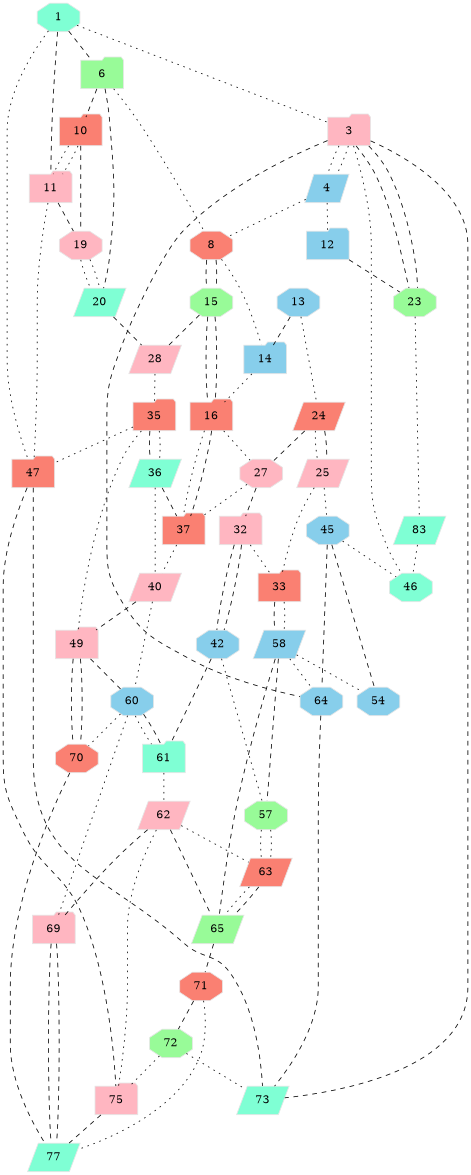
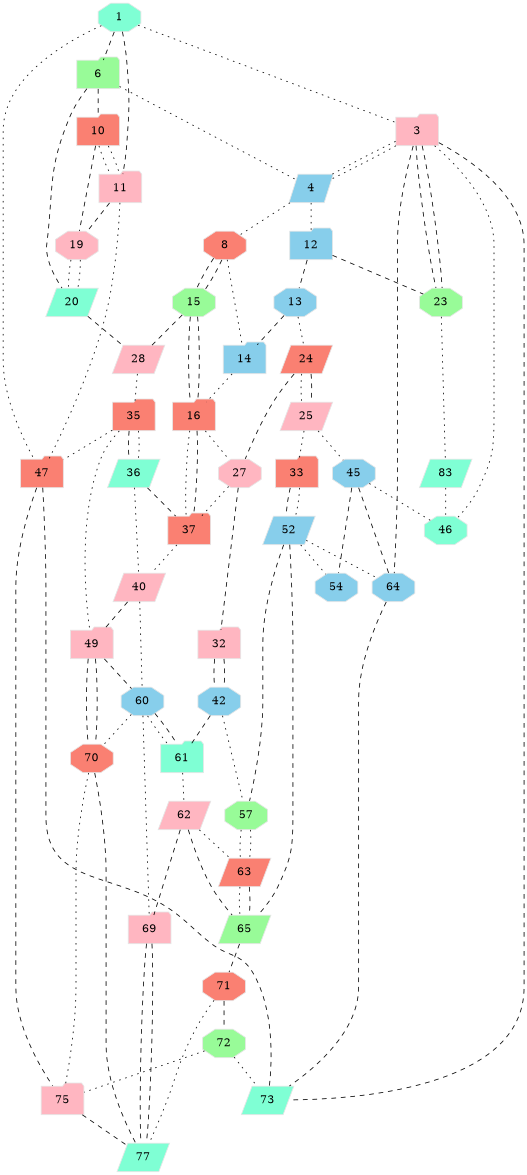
edge "6" -- "8": now "6" -- "4"
edge "12" -- "13": added
edge "32" -- "33": removed
node "58": label "58" -> "52"
edge "62" -- "75": now "70" -- "75"
